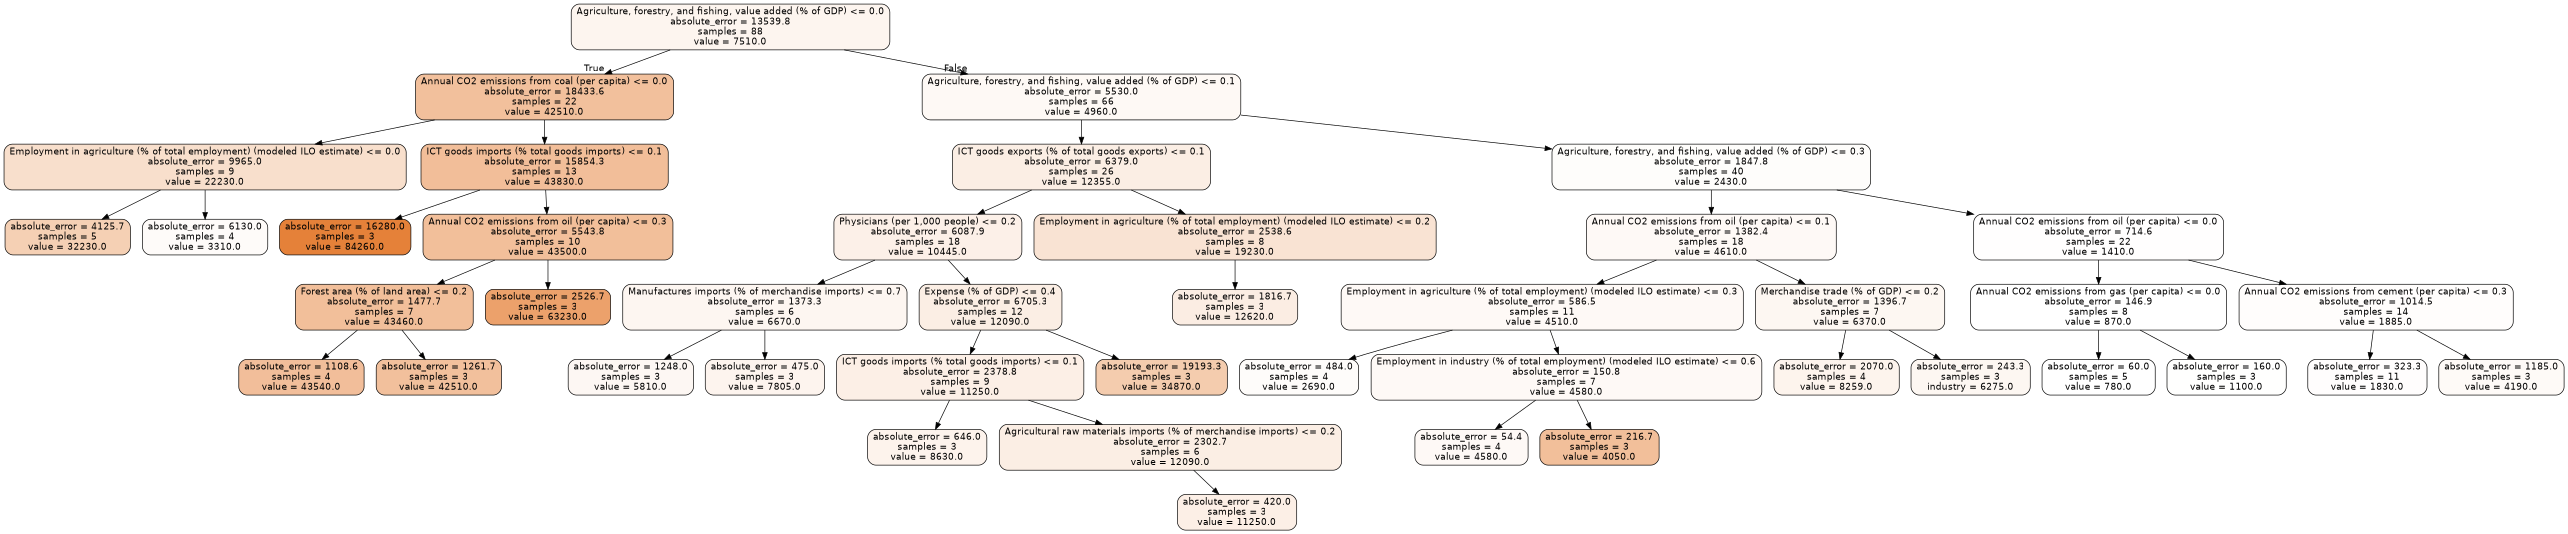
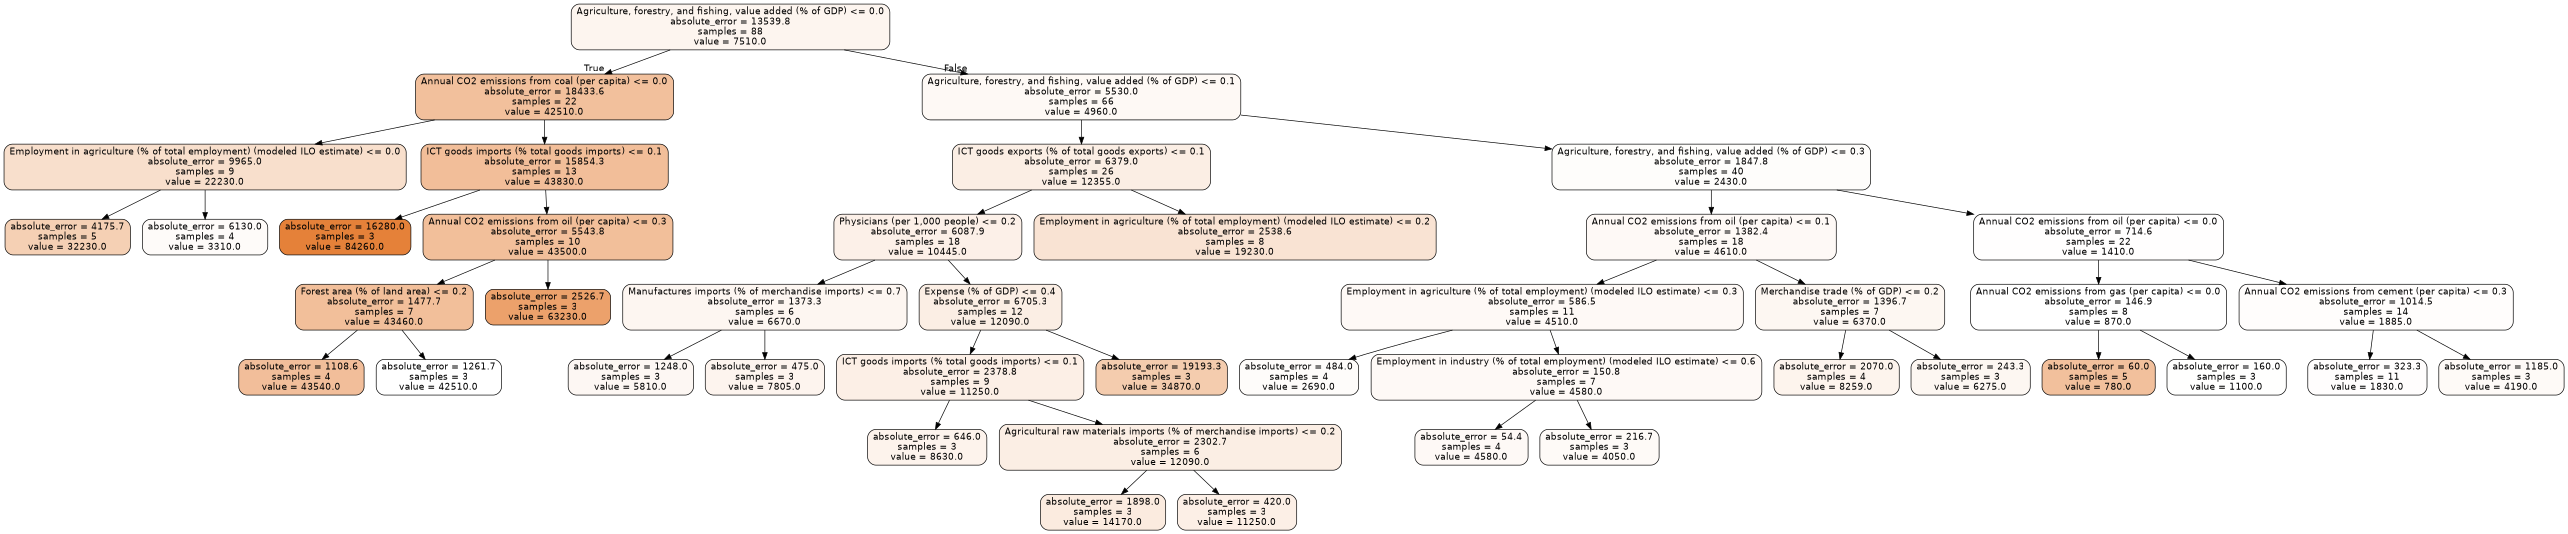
node "absolute_error = 4125.7 samples = 5 value = 32230.0": label "absolute_error = 4125.7 samples = 5 value = 32230.0" -> "absolute_error = 4175.7 samples = 5 value = 32230.0"
node "absolute_error = 1816.7 samples = 3 value = 12620.0": removed
node "absolute_error = 1261.7 samples = 3 value = 42510.0": fillcolor #f2c09c -> #ffffff
node "absolute_error = 243.3 samples = 3 industry = 6275.0": label "absolute_error = 243.3 samples = 3 industry = 6275.0" -> "absolute_error = 243.3 samples = 3 value = 6275.0"
node "absolute_error = 60.0 samples = 5 value = 780.0": fillcolor #ffffff -> #f2c09c
node "absolute_error = 216.7 samples = 3 value = 4050.0": fillcolor #f2bf9a -> #fefaf7
node "absolute_error = 1898.0 samples = 3 value = 14170.0": added
